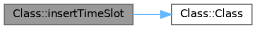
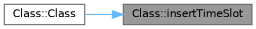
edge "Class::insertTimeSlot" -> "Class::Class": reversed
